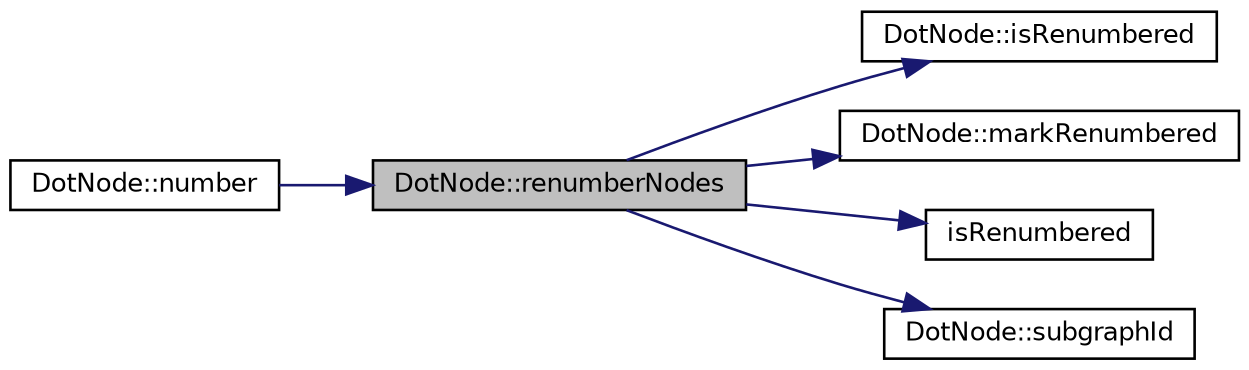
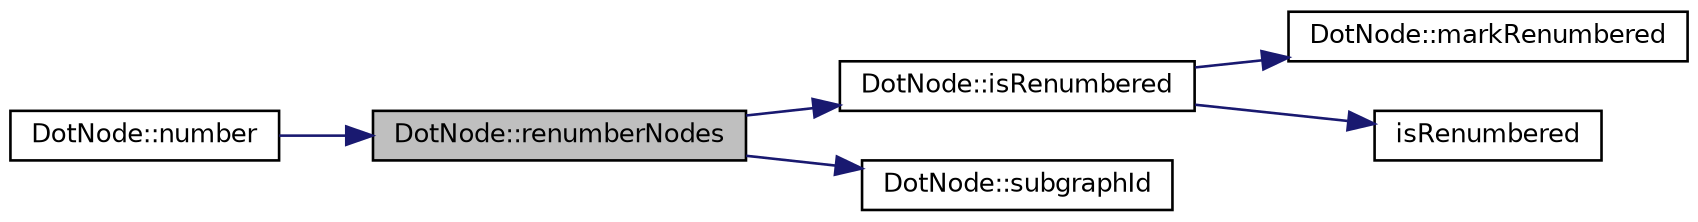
edge "DotNode::renumberNodes" -> "DotNode::markRenumbered": now "DotNode::isRenumbered" -> "DotNode::markRenumbered"
edge "DotNode::renumberNodes" -> "isRenumbered": now "DotNode::isRenumbered" -> "isRenumbered"
